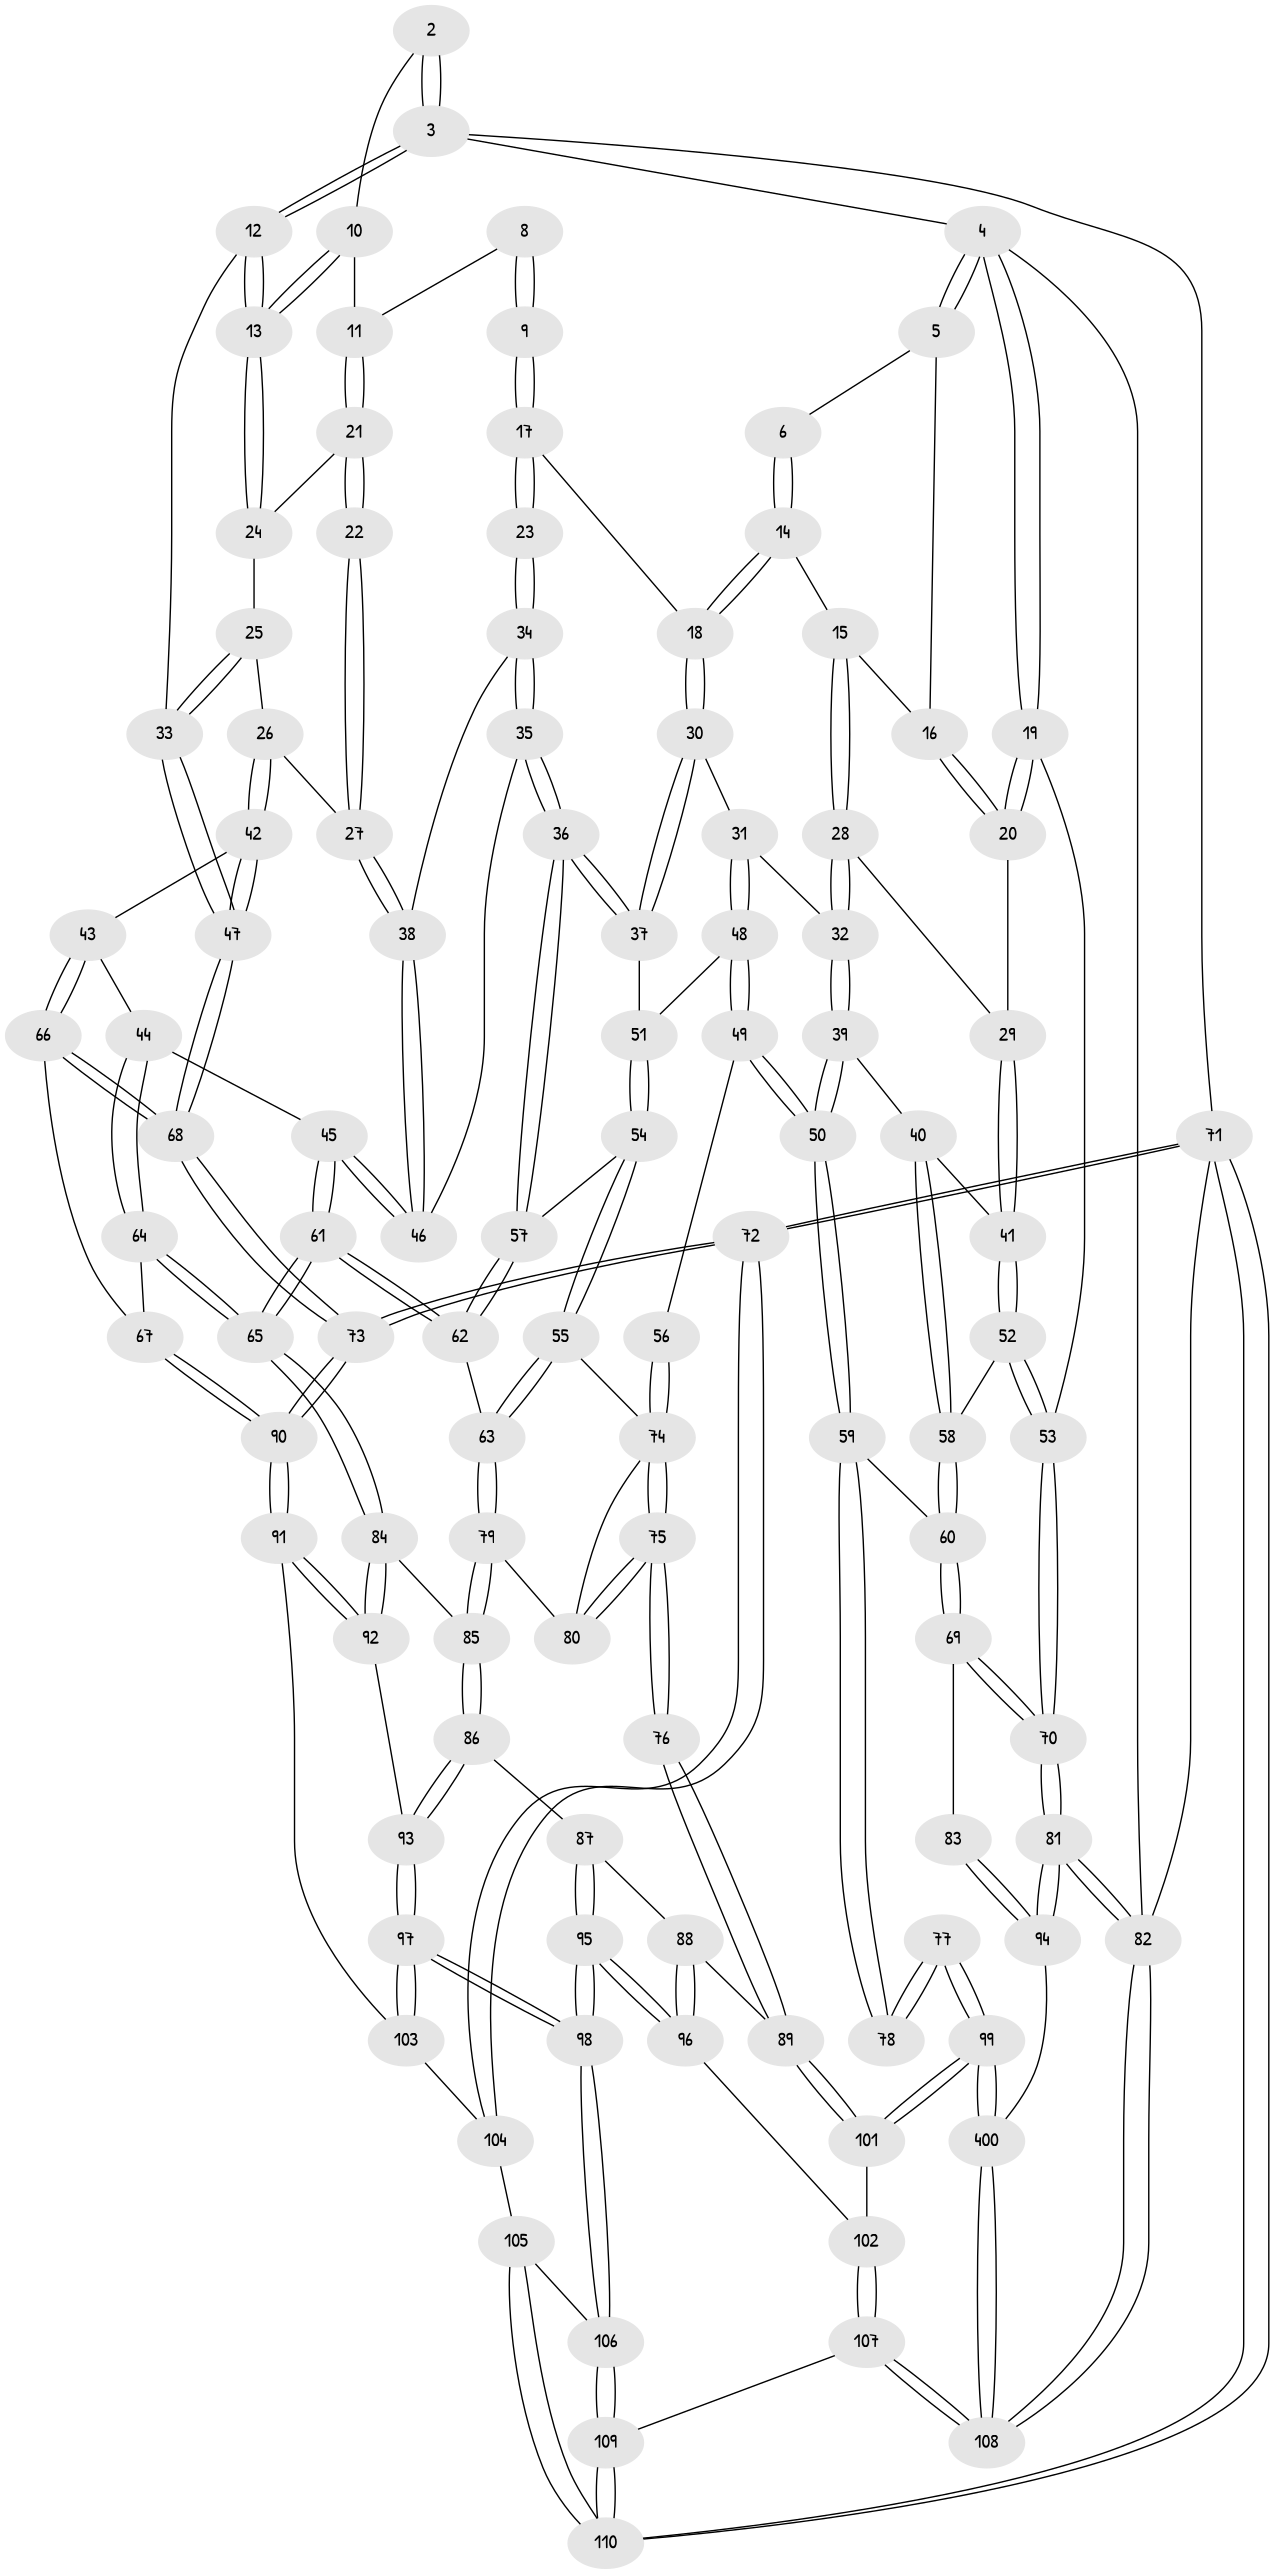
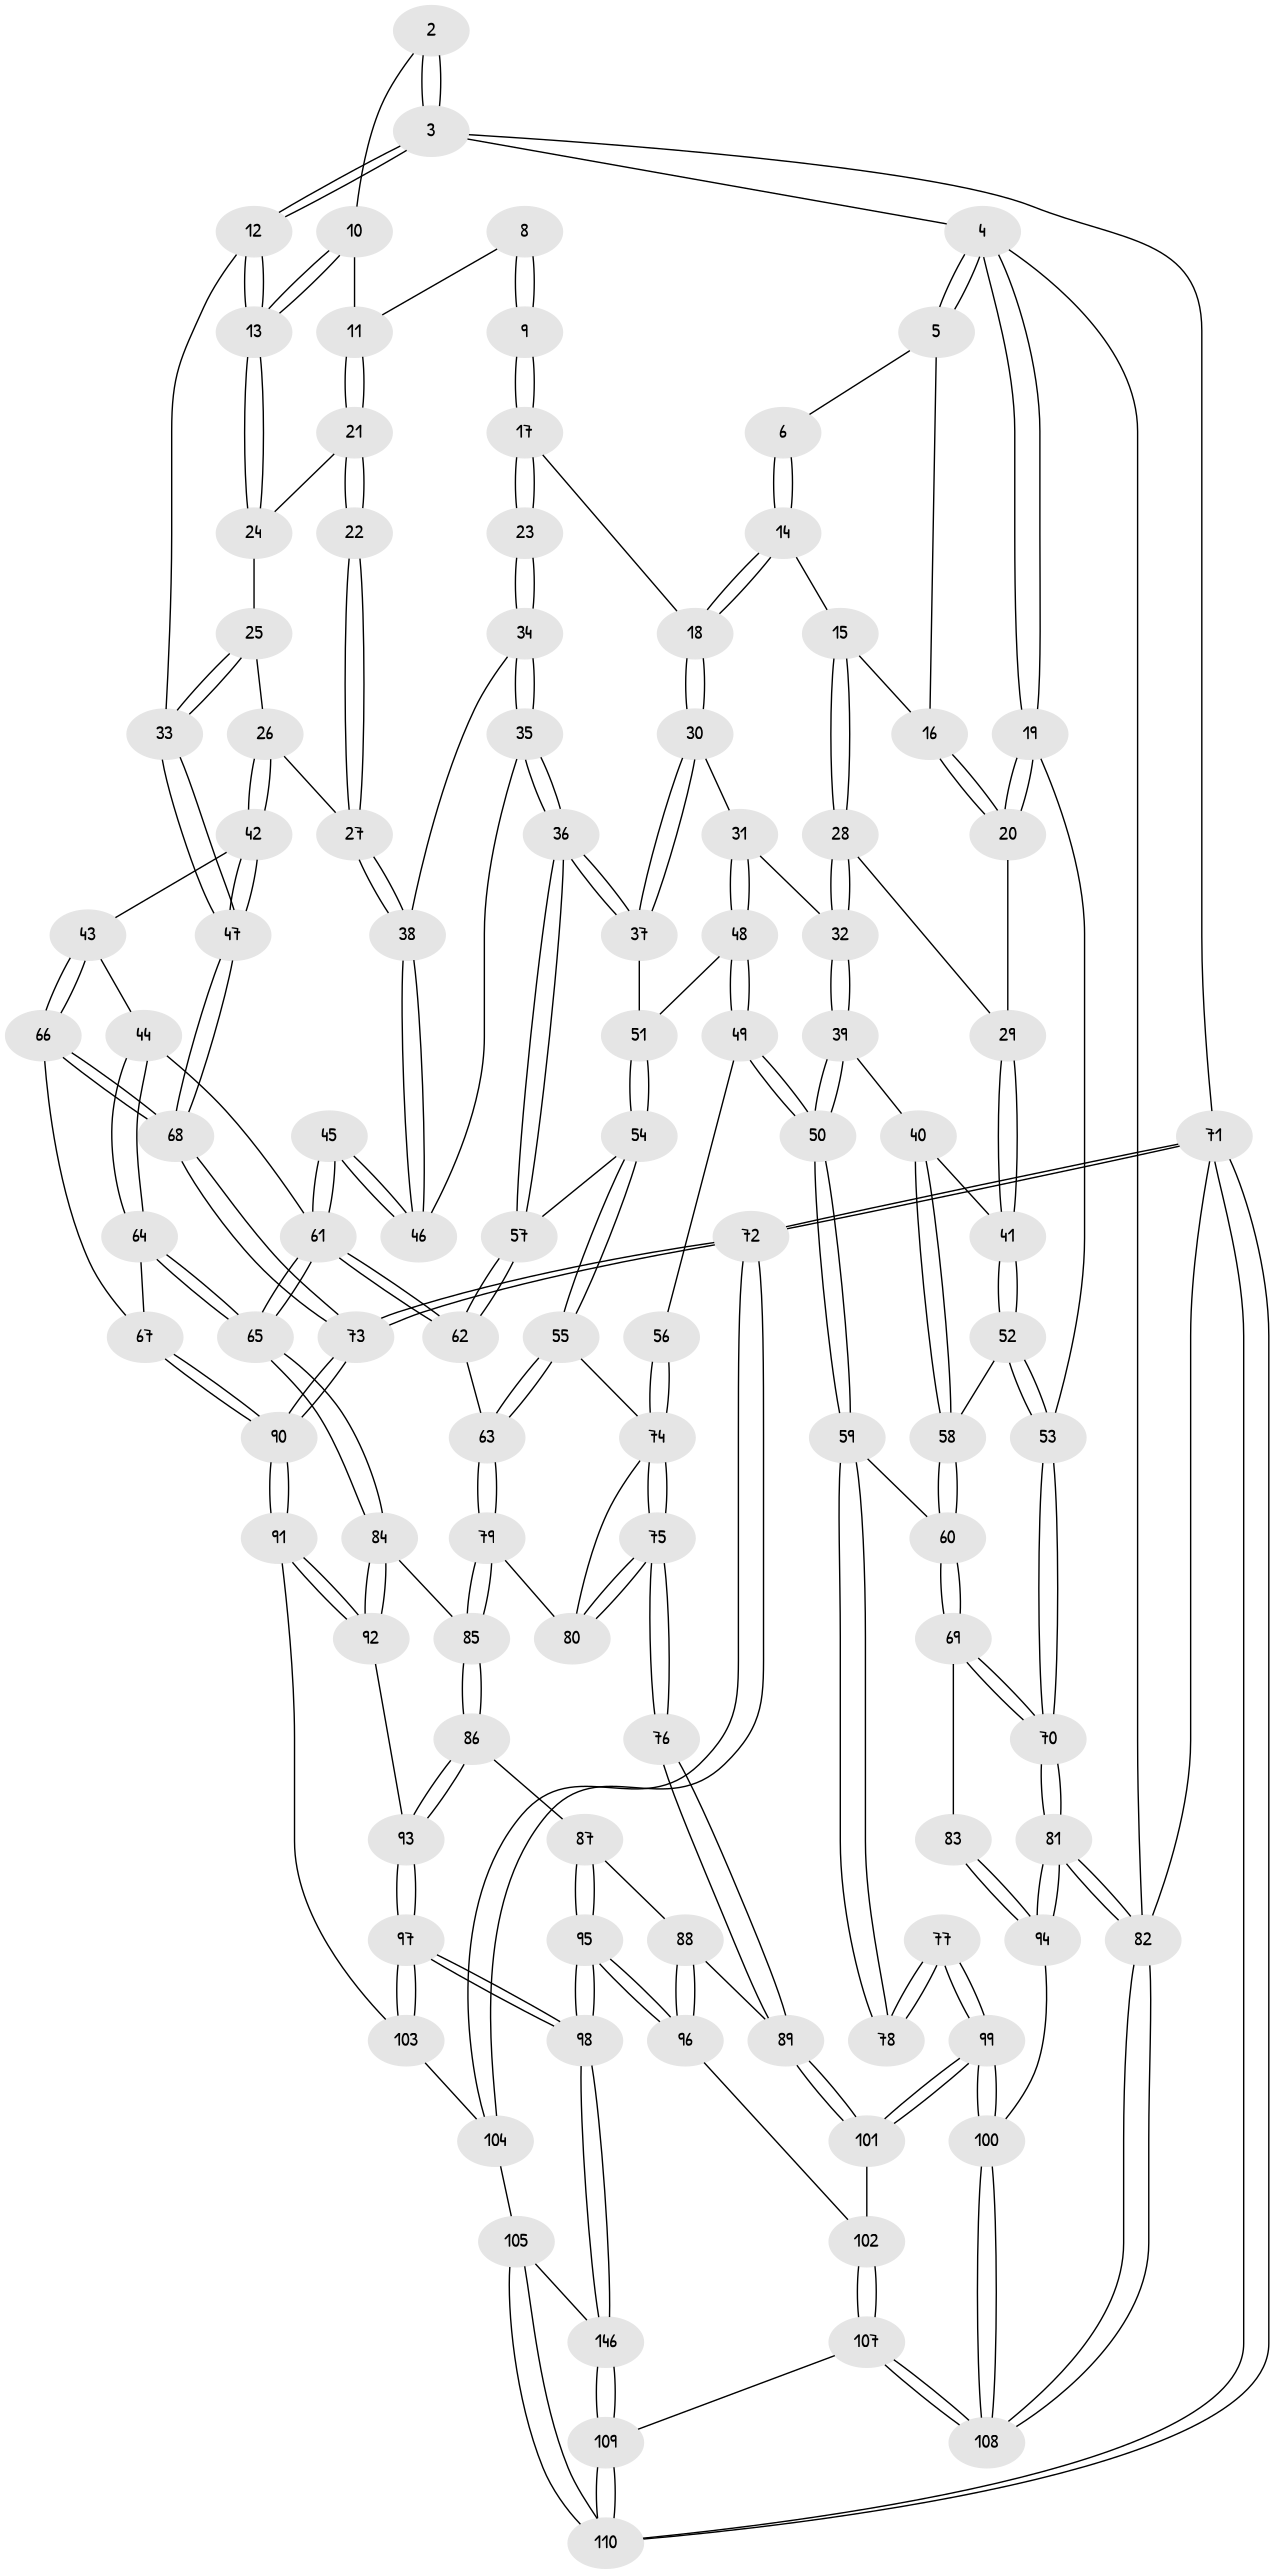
edge "44" -- "45": now "44" -- "61"
node "400": label "400" -> "100"
node "106": label "106" -> "146"
